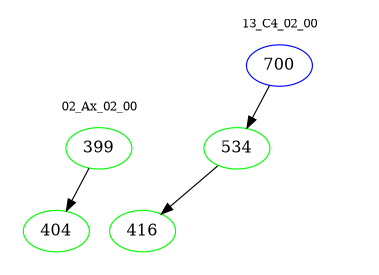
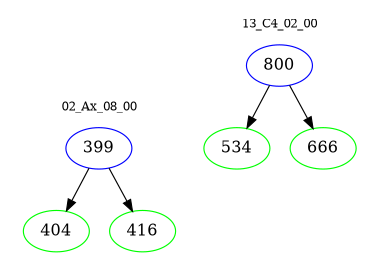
node "700": label "700" -> "800"
cluster "02_Ax_02_00": label "02_Ax_02_00" -> "02_Ax_08_00"
node "399": color green -> blue
node "666": added
edge "534" -> "416": now "399" -> "416"
